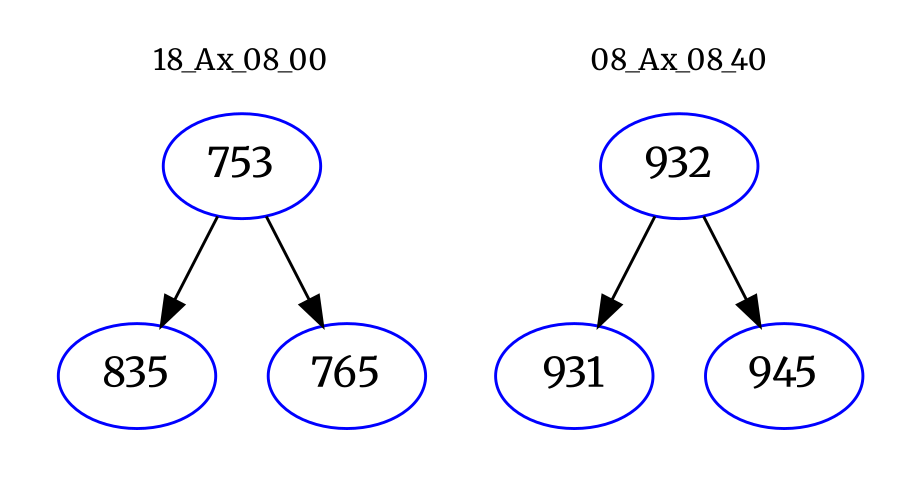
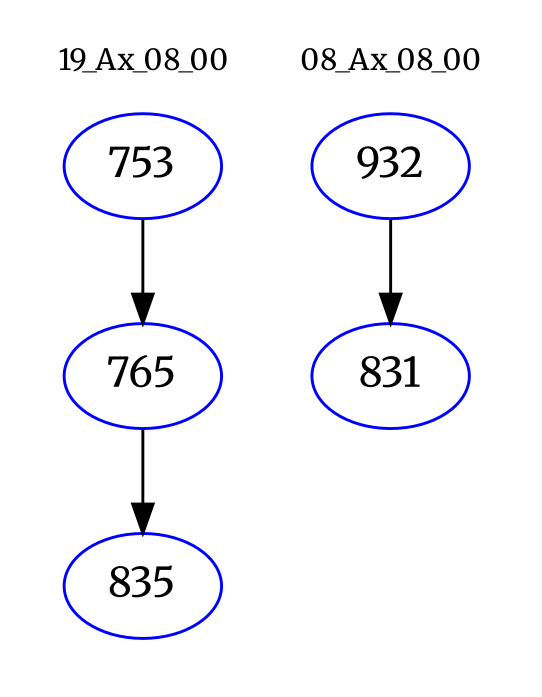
cluster "18_Ax_08_00": label "18_Ax_08_00" -> "19_Ax_08_00"
cluster "08_Ax_08_40": label "08_Ax_08_40" -> "08_Ax_08_00"
edge "753" -> "835": now "765" -> "835"
node "931": label "931" -> "831"
node "945": removed
